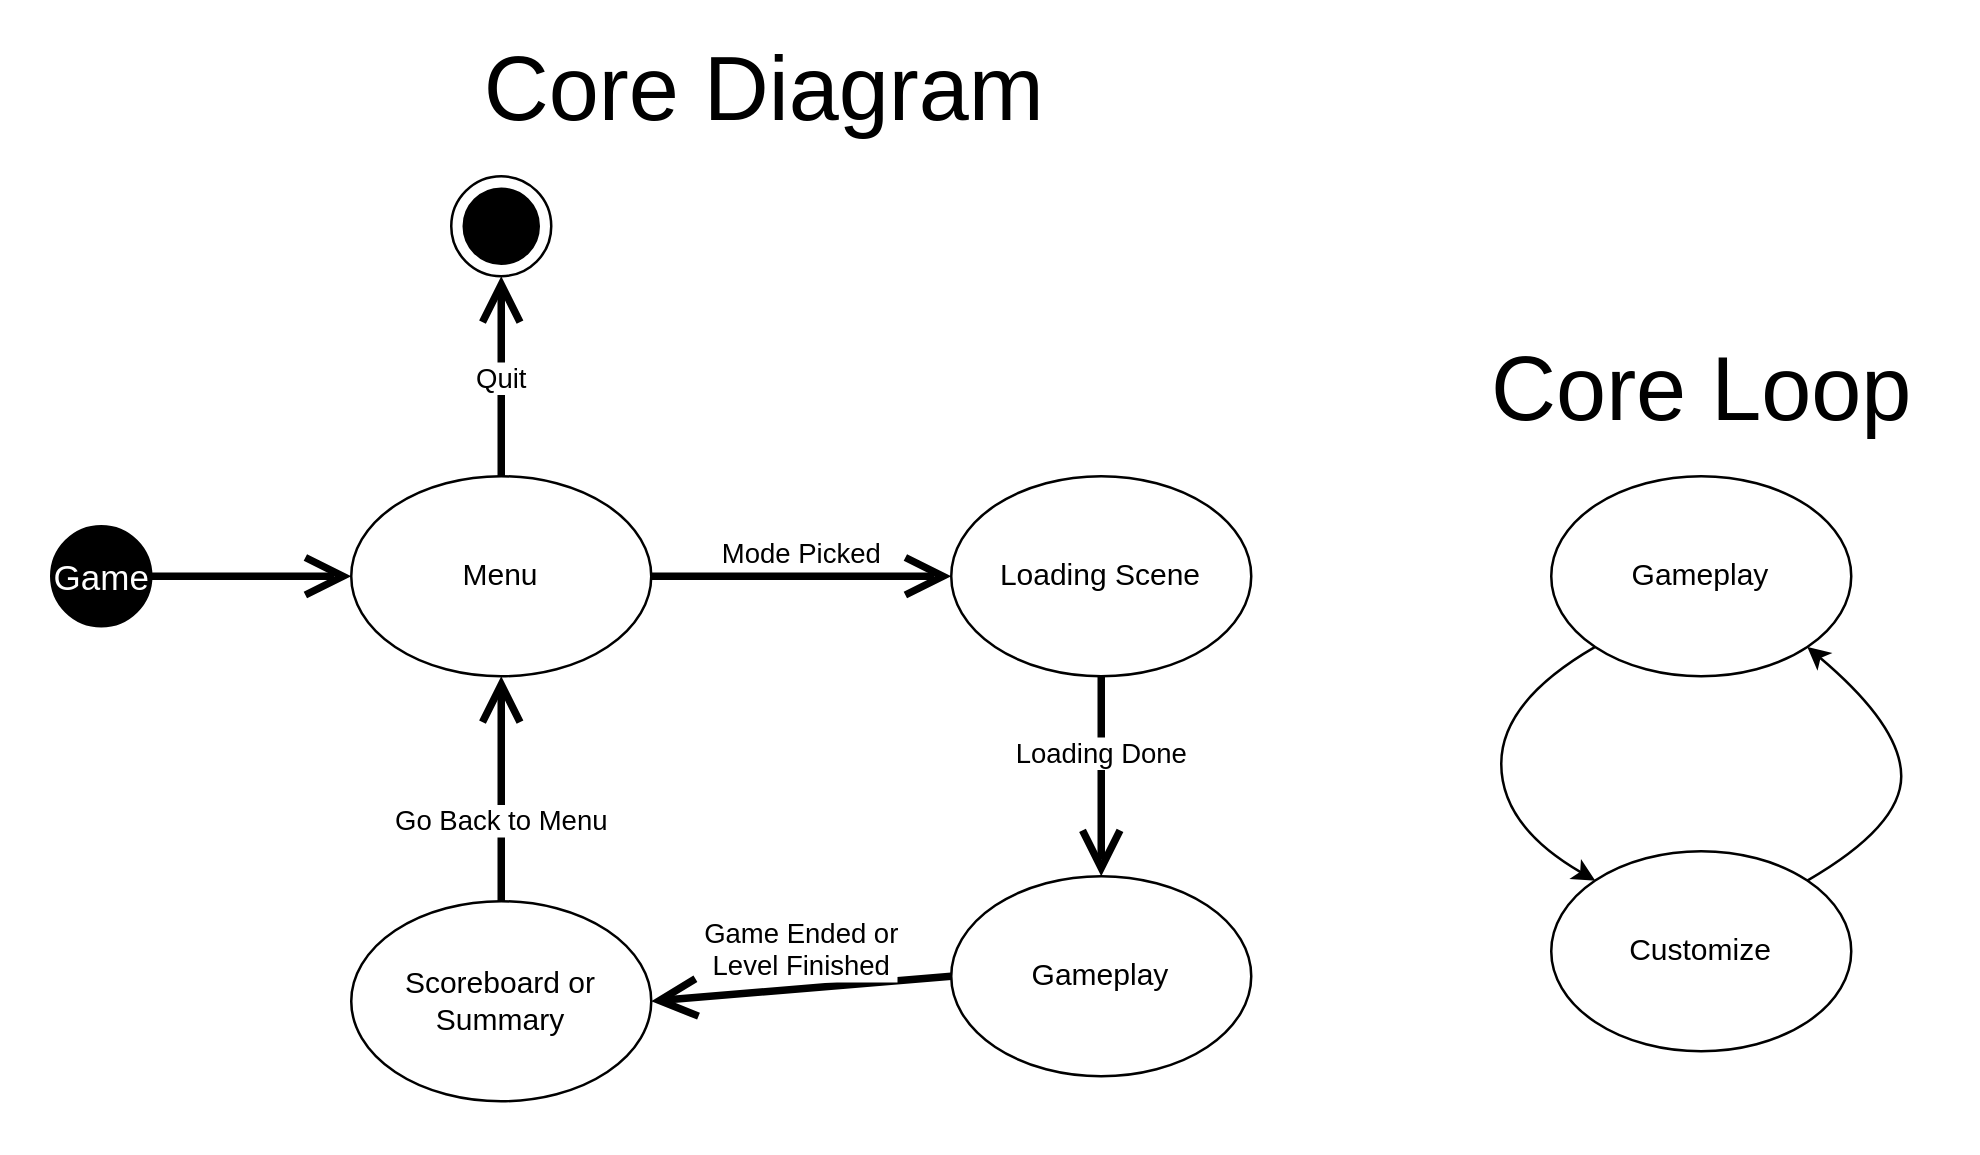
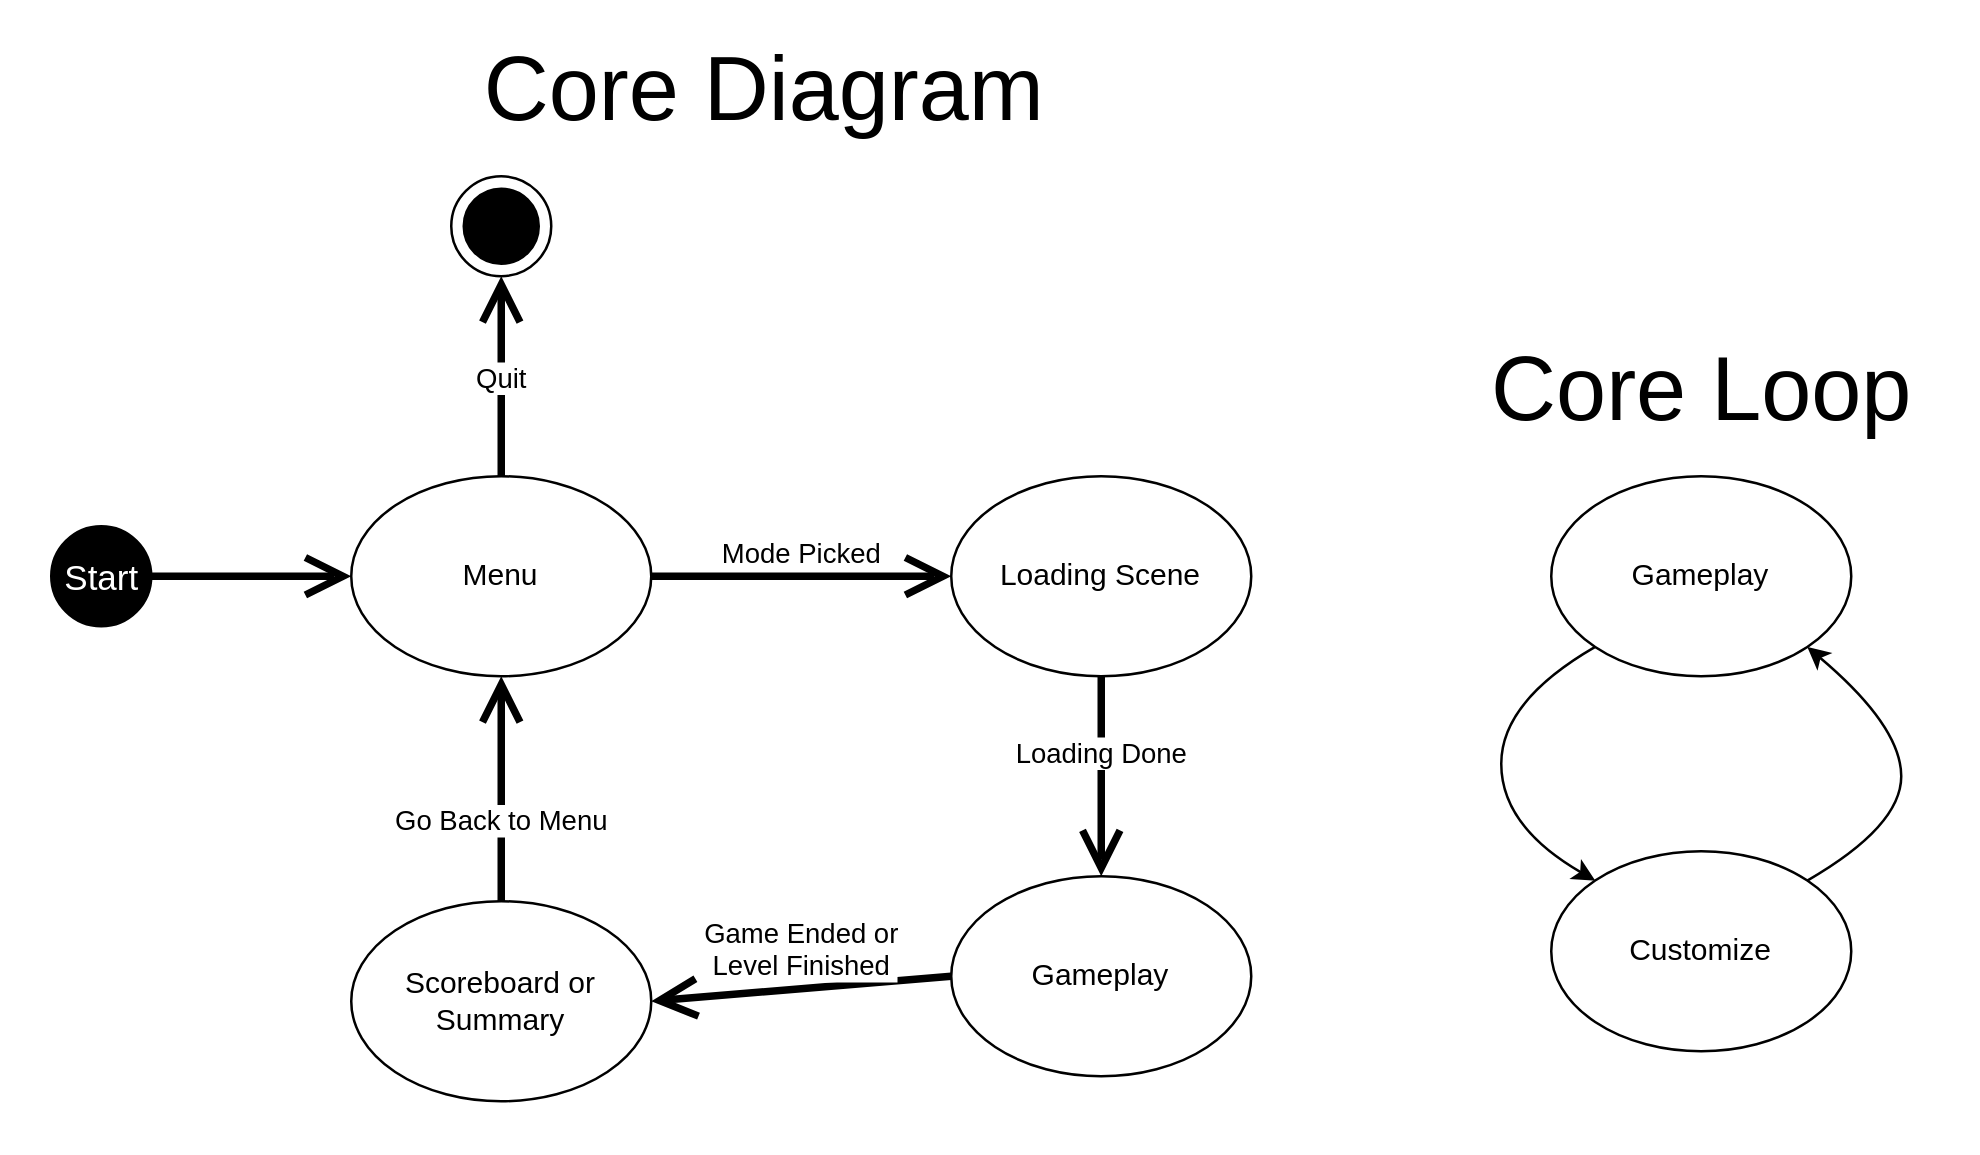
node "Game": label "Game" -> "Start"
